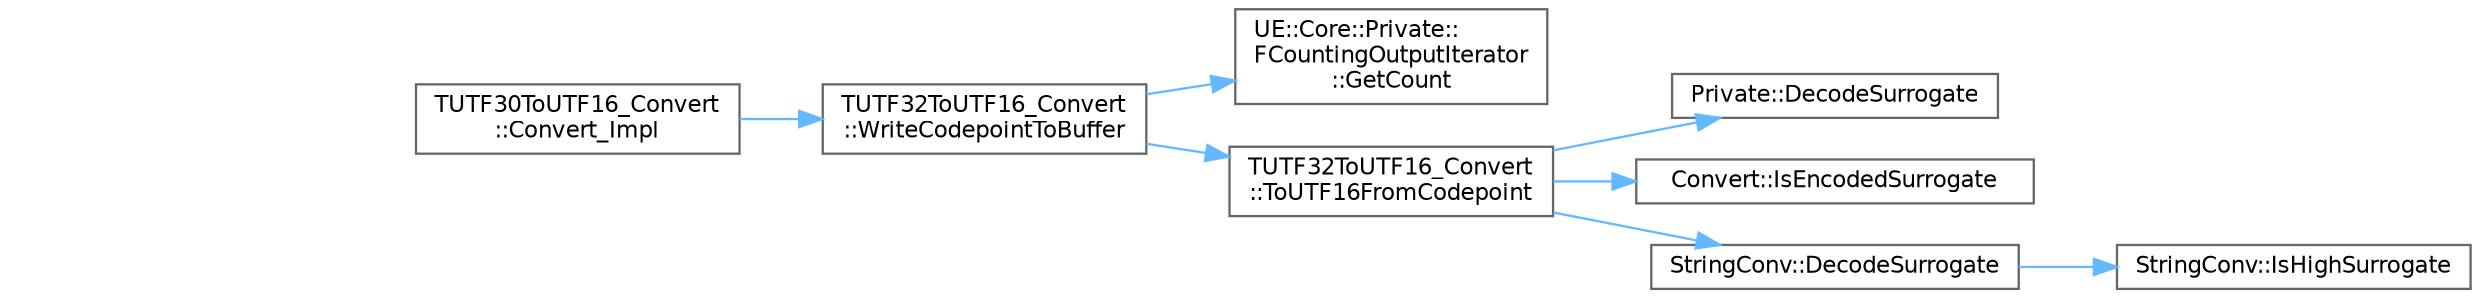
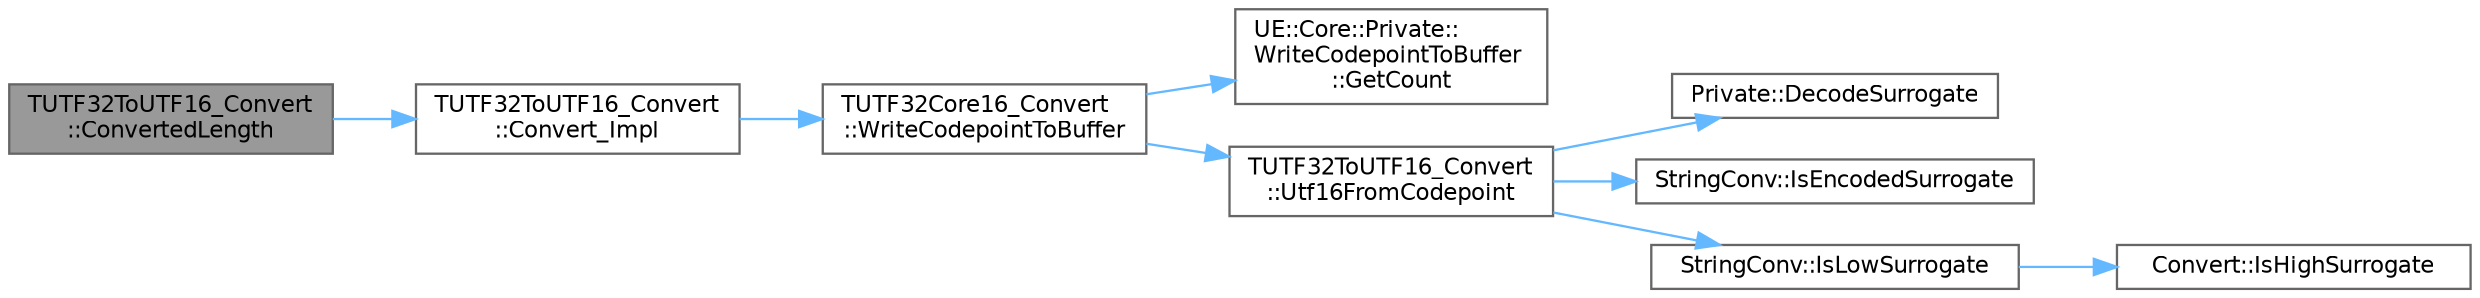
node "UE::Core::Private:: FCountingOutputIterator ::GetCount": label "UE::Core::Private:: FCountingOutputIterator ::GetCount" -> "UE::Core::Private:: WriteCodepointToBuffer ::GetCount"
node "TUTF32ToUTF16_Convert ::ConvertedLength": added
node "TUTF30ToUTF16_Convert ::Convert_Impl": label "TUTF30ToUTF16_Convert ::Convert_Impl" -> "TUTF32ToUTF16_Convert ::Convert_Impl"
node "TUTF32ToUTF16_Convert ::WriteCodepointToBuffer": label "TUTF32ToUTF16_Convert ::WriteCodepointToBuffer" -> "TUTF32Core16_Convert ::WriteCodepointToBuffer"
node "TUTF32ToUTF16_Convert ::ToUTF16FromCodepoint": label "TUTF32ToUTF16_Convert ::ToUTF16FromCodepoint" -> "TUTF32ToUTF16_Convert ::Utf16FromCodepoint"
node "Convert::IsEncodedSurrogate": label "Convert::IsEncodedSurrogate" -> "StringConv::IsEncodedSurrogate"
node "StringConv::DecodeSurrogate": label "StringConv::DecodeSurrogate" -> "StringConv::IsLowSurrogate"
node "StringConv::IsHighSurrogate": label "StringConv::IsHighSurrogate" -> "Convert::IsHighSurrogate"
